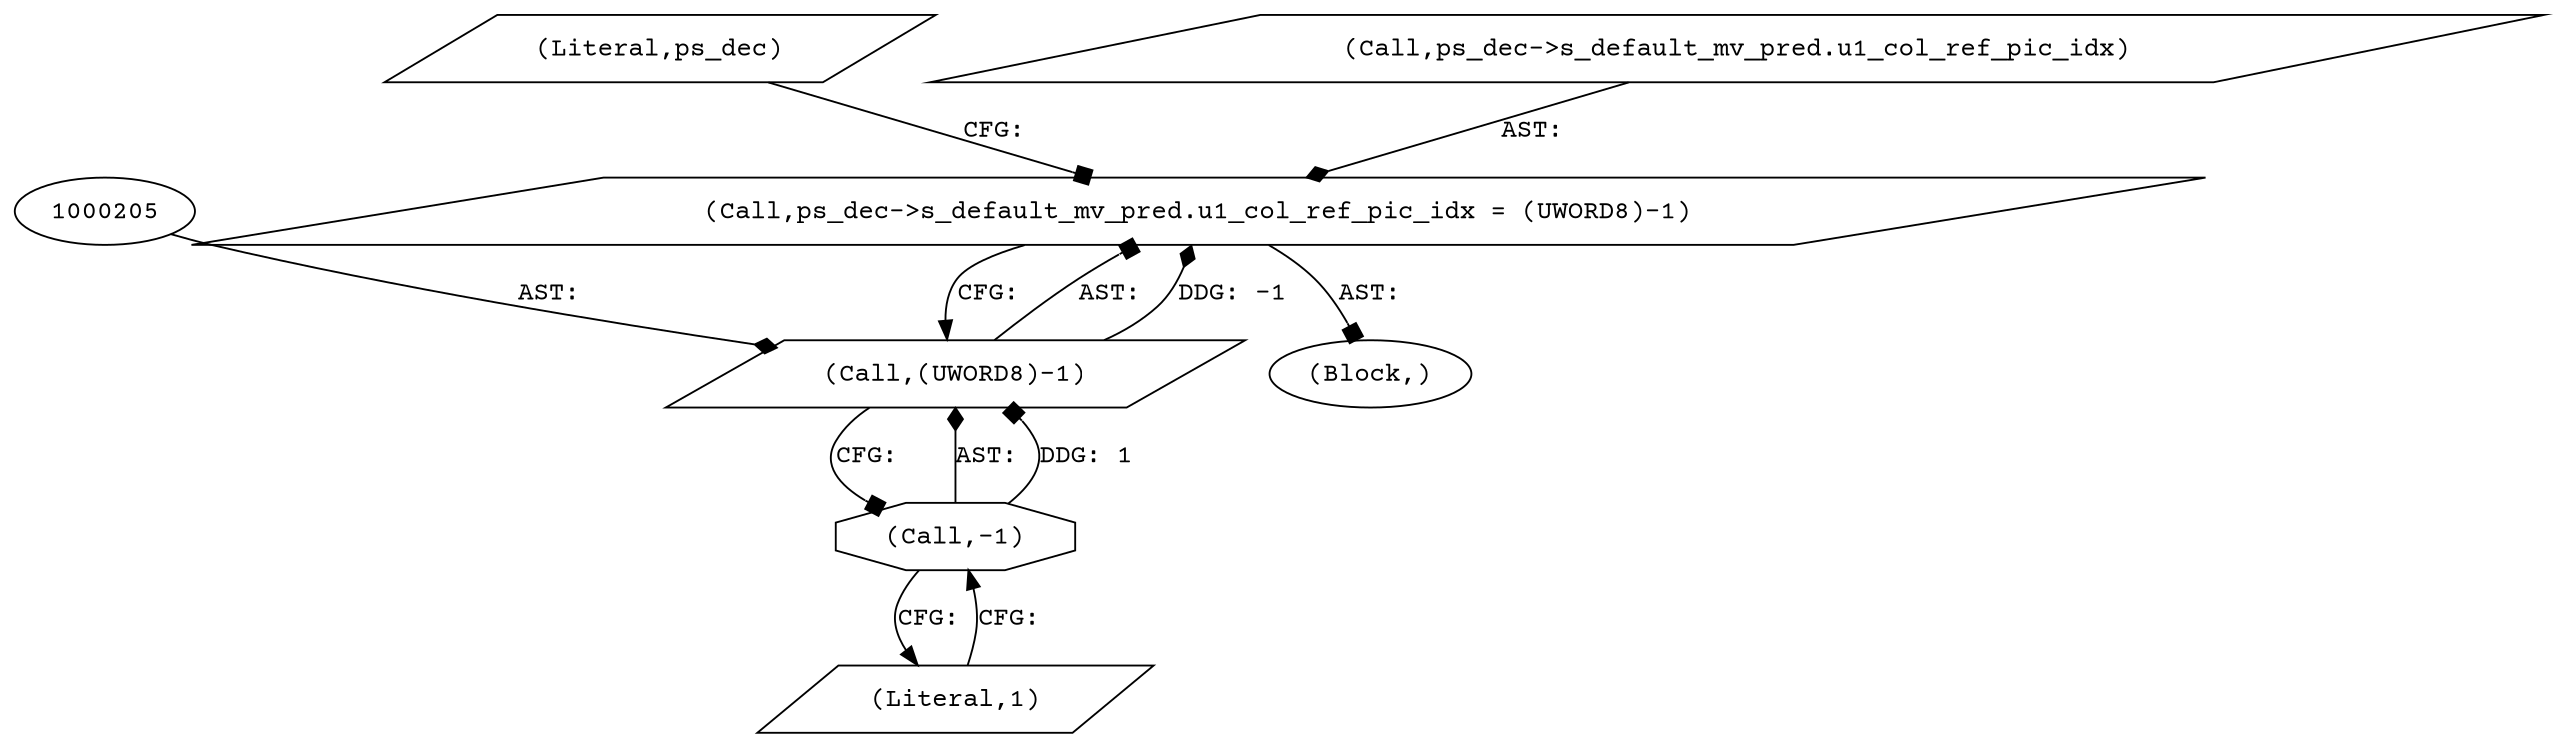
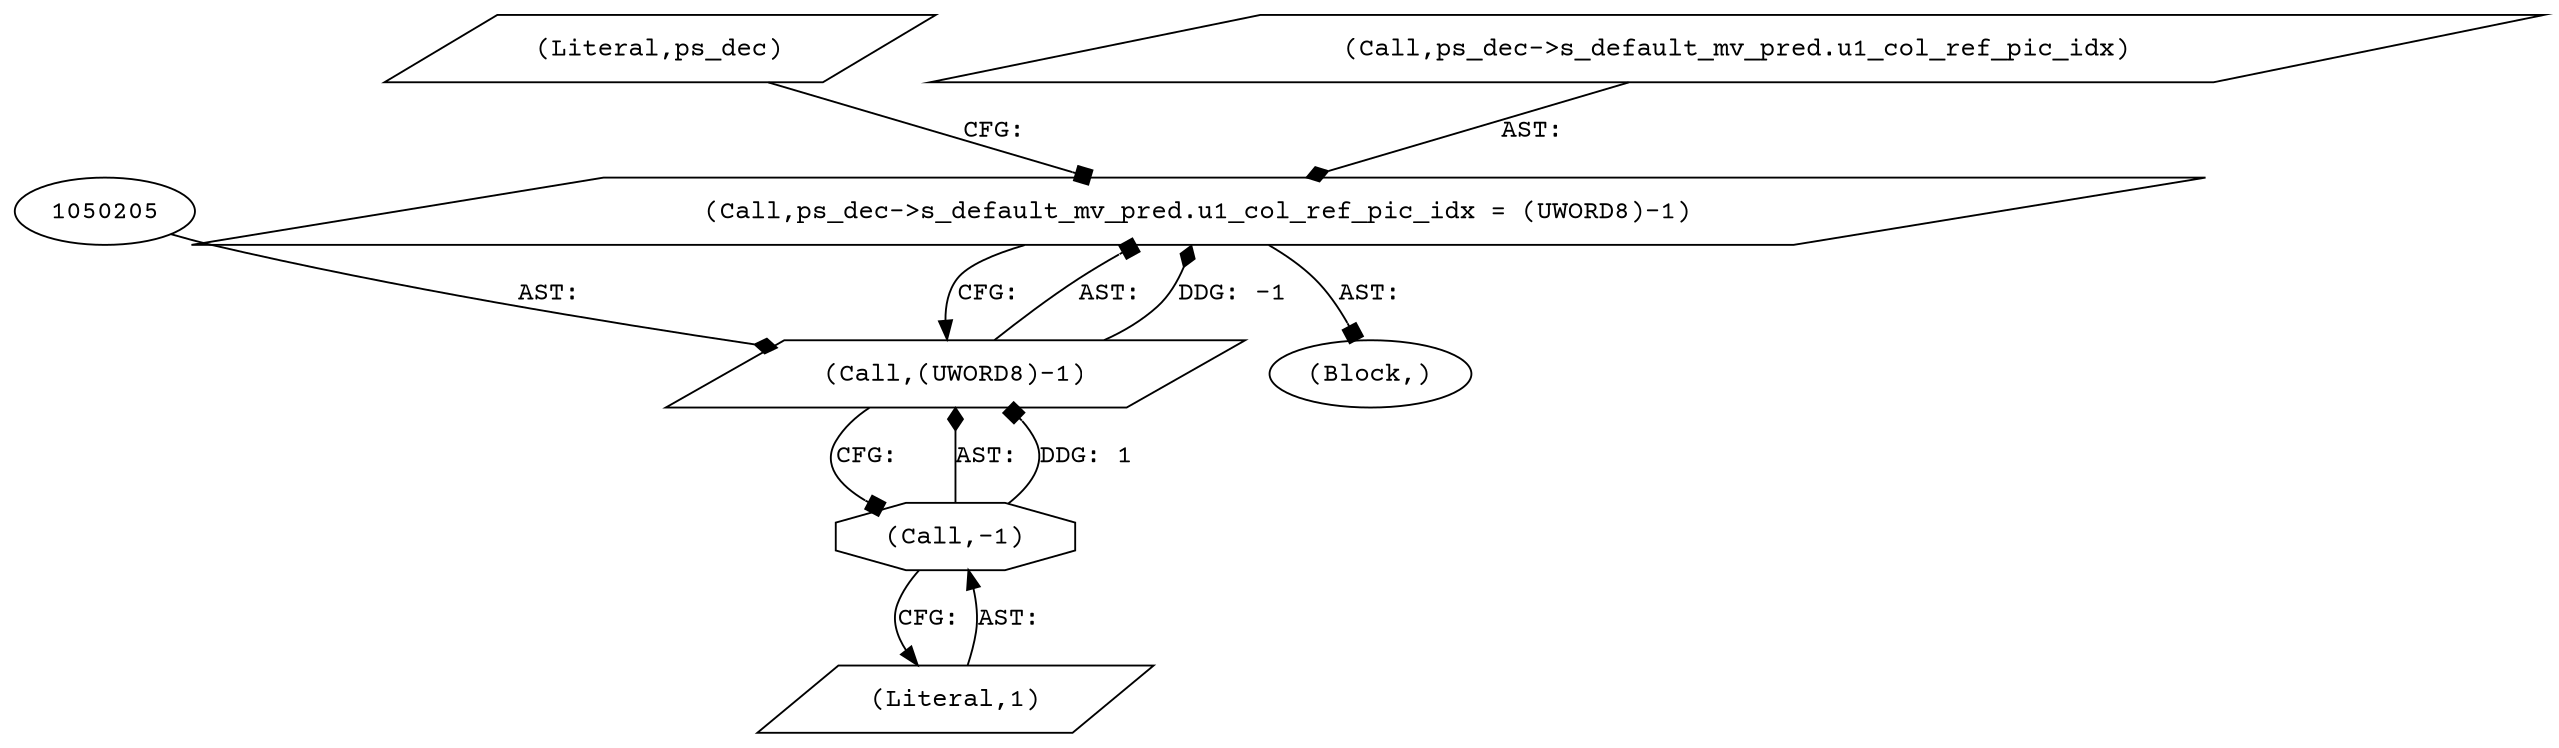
node "1000205": label "1000205" -> "1050205"
edge "(Literal,1)" -> "(Call,-1)": label "CFG: " -> "AST: "
